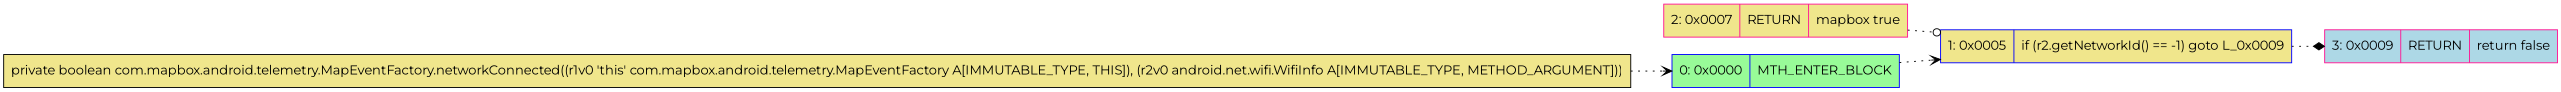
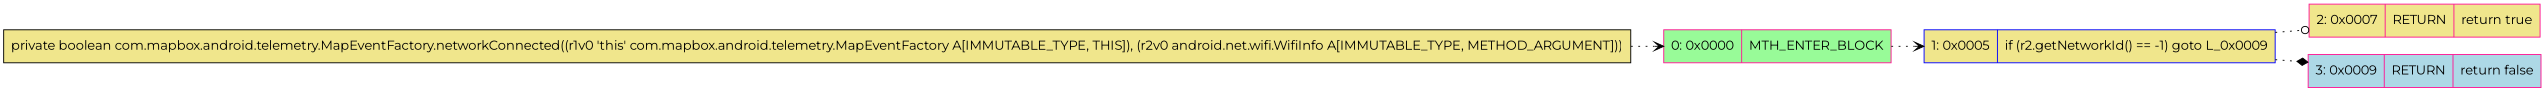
node "2: 0x0007": text "mapbox true" -> "return true"
edge "2: 0x0007" -> "1: 0x0005": reversed
node "0: 0x0000": color blue -> deeppink
